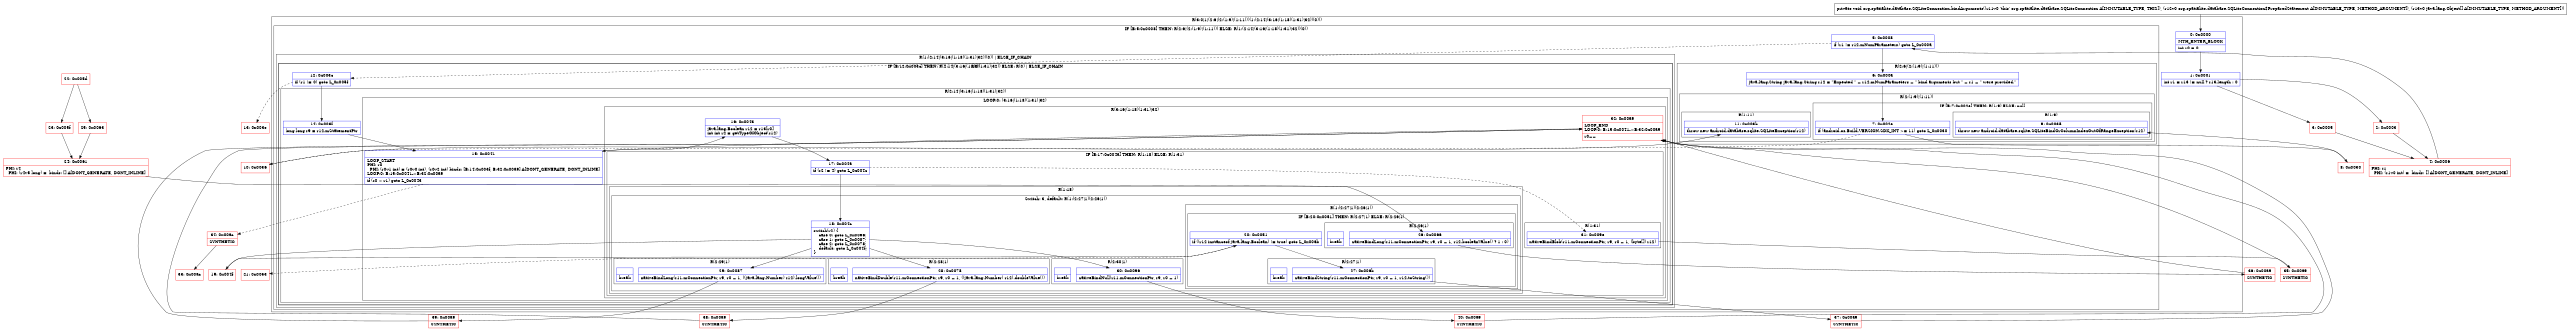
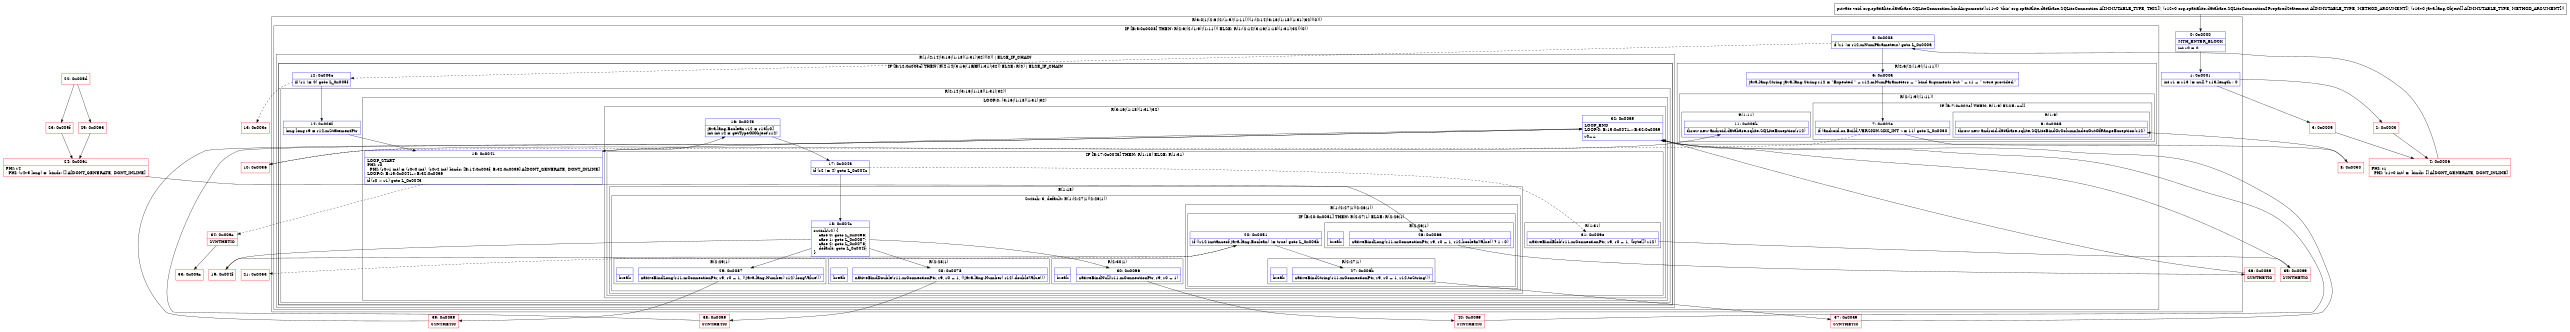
node "32: 0x00a9": color red -> blue
